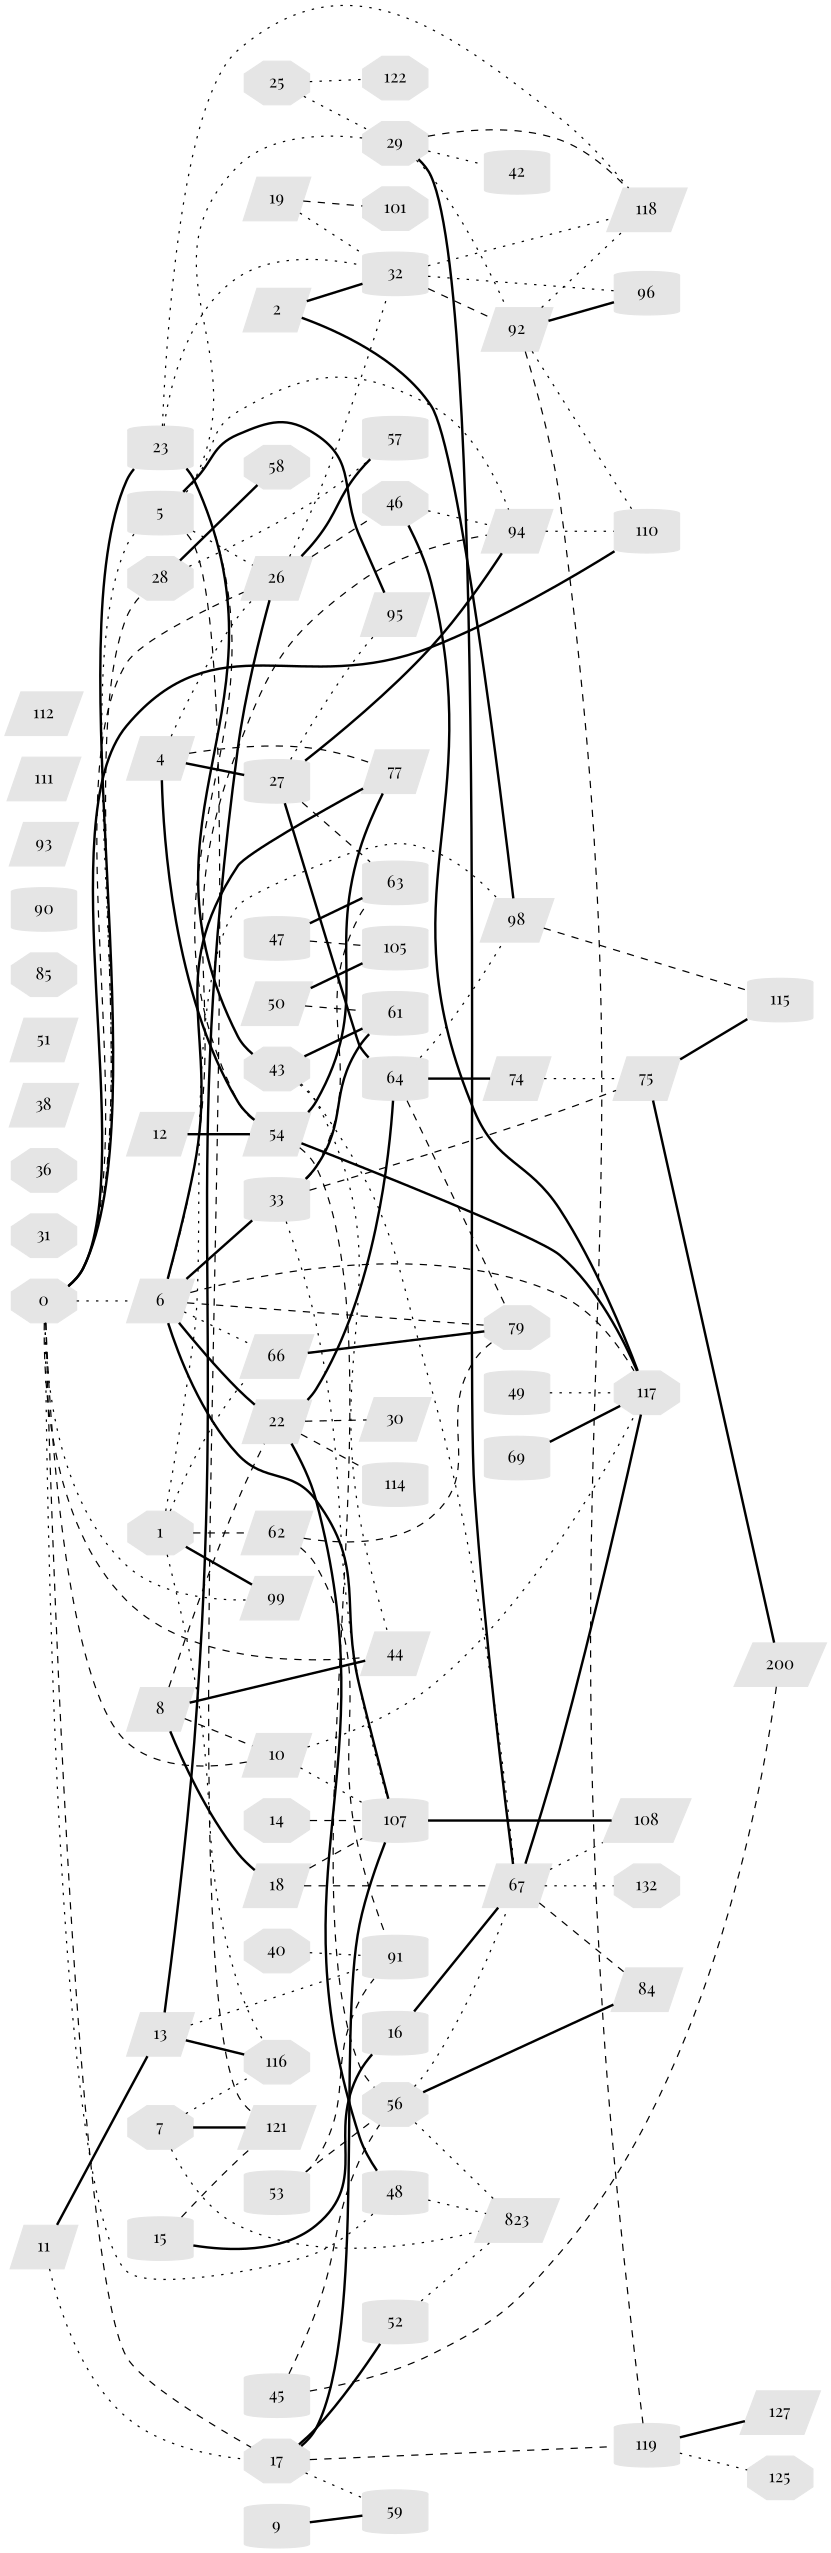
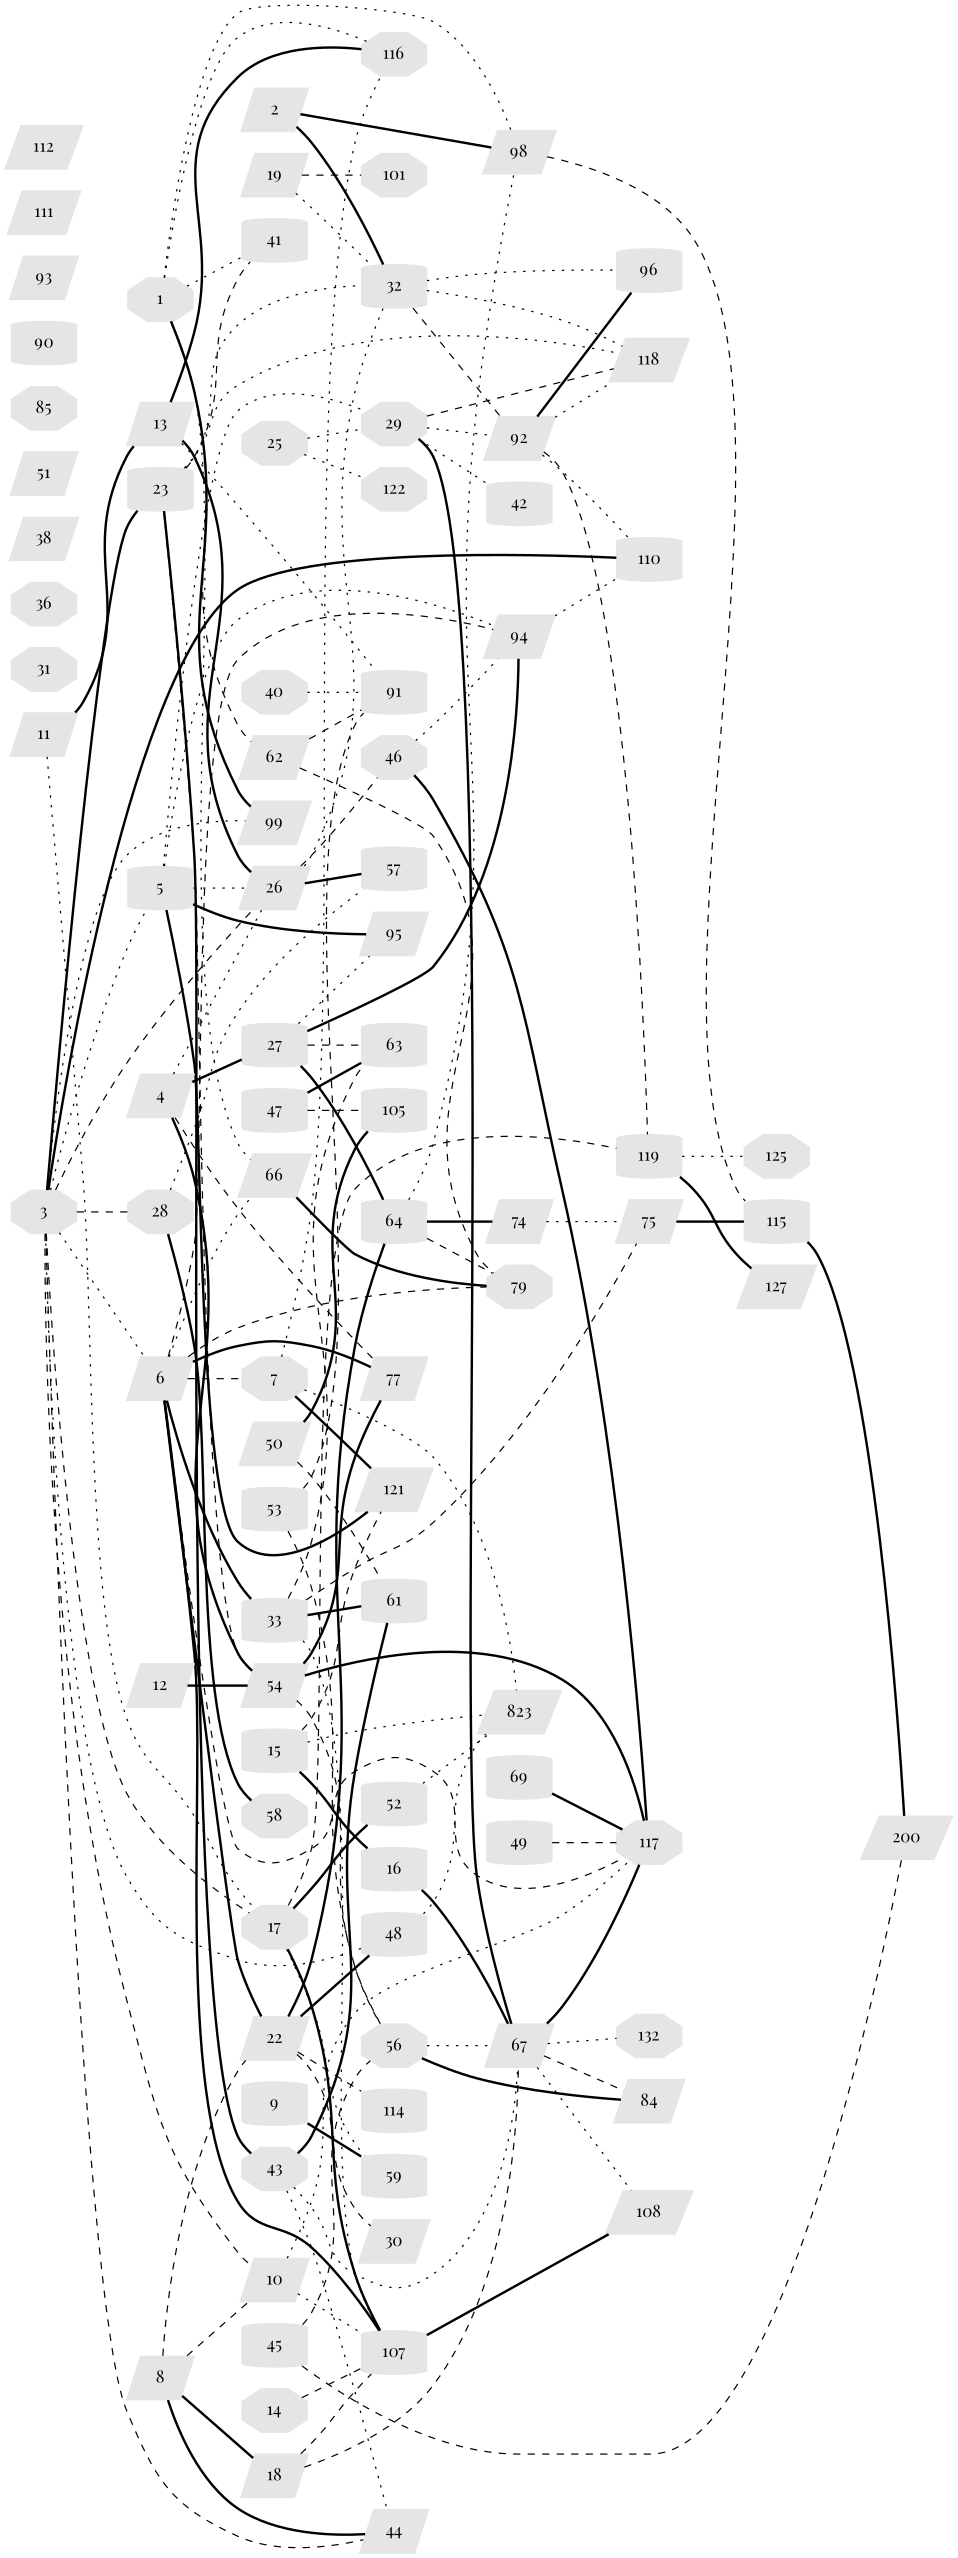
node "41": added
edge "5" -- "121": style dashed -> bold
node "0": label "0" -> "3"
edge "75" -- "200": now "115" -- "200"
edge "6" -- "7": added
edge "49" -- "117": style dotted -> dashed
edge "56" -- "823": now "15" -- "823"
